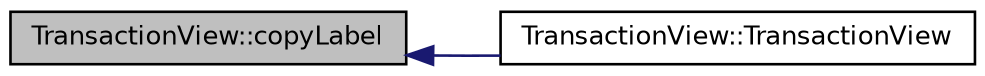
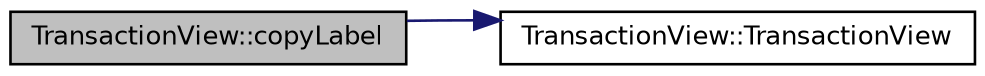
edge "TransactionView::TransactionView" -> "TransactionView::copyLabel": reversed
